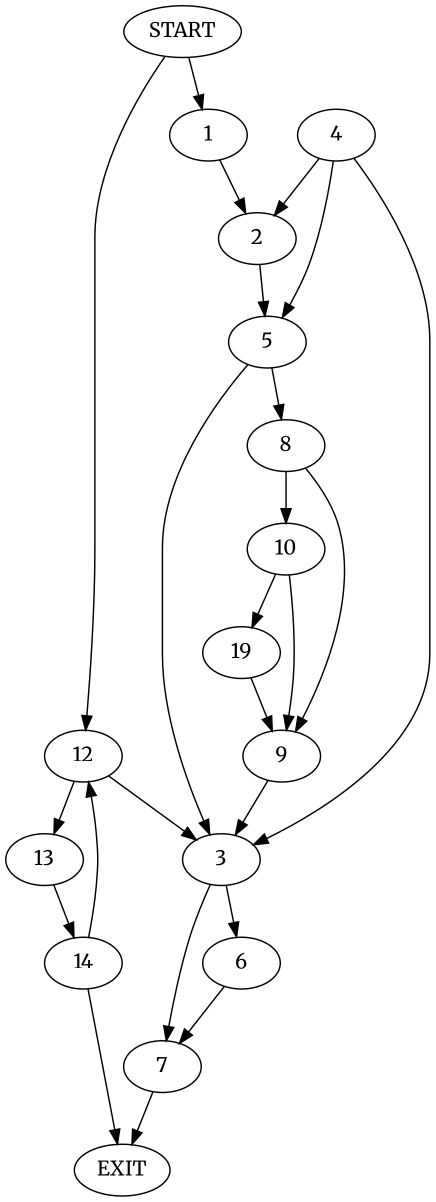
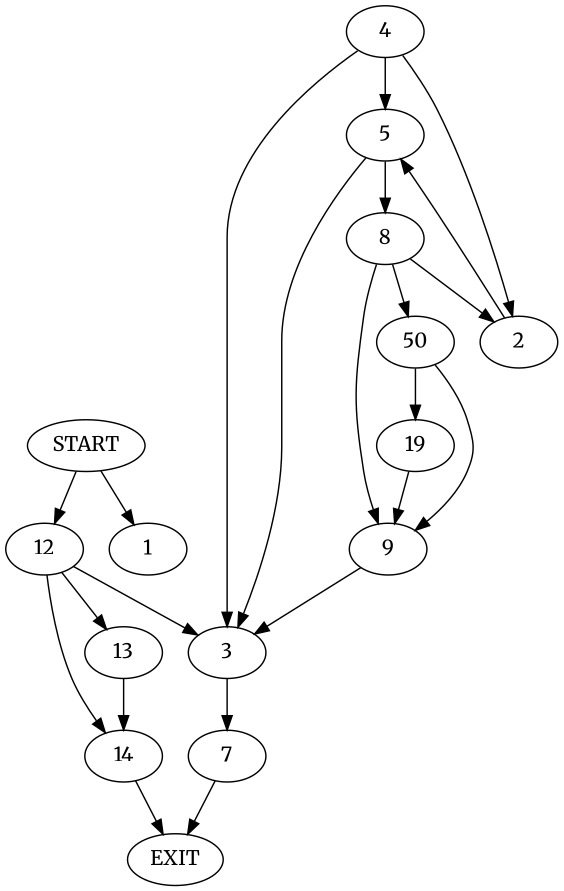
edge "1" -> "2": now "8" -> "2"
node "10": label "10" -> "50"
edge "14" -> "12": reversed
node "6": removed
